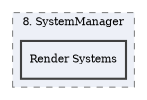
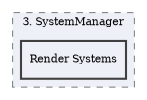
cluster "8. SystemManager": label "8. SystemManager" -> "3. SystemManager"
